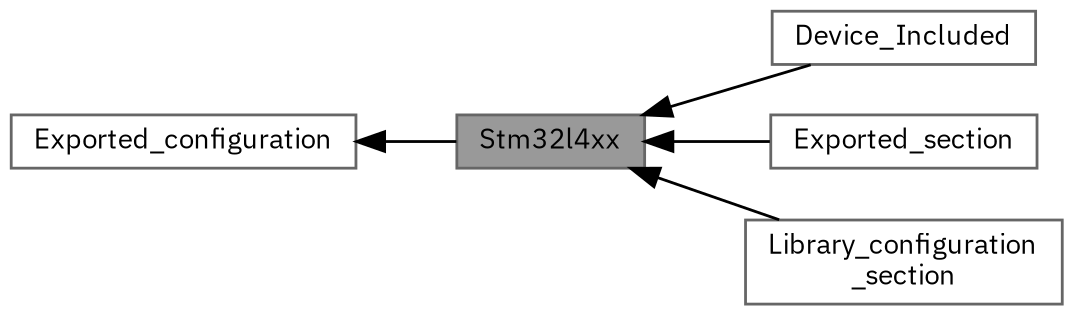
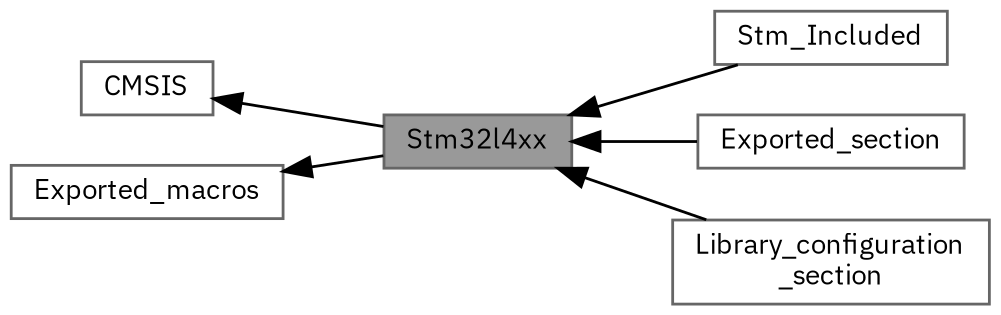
node "Device_Included": label "Device_Included" -> "Stm_Included"
node "CMSIS": added
node "Exported_configuration": label "Exported_configuration" -> "Exported_macros"
